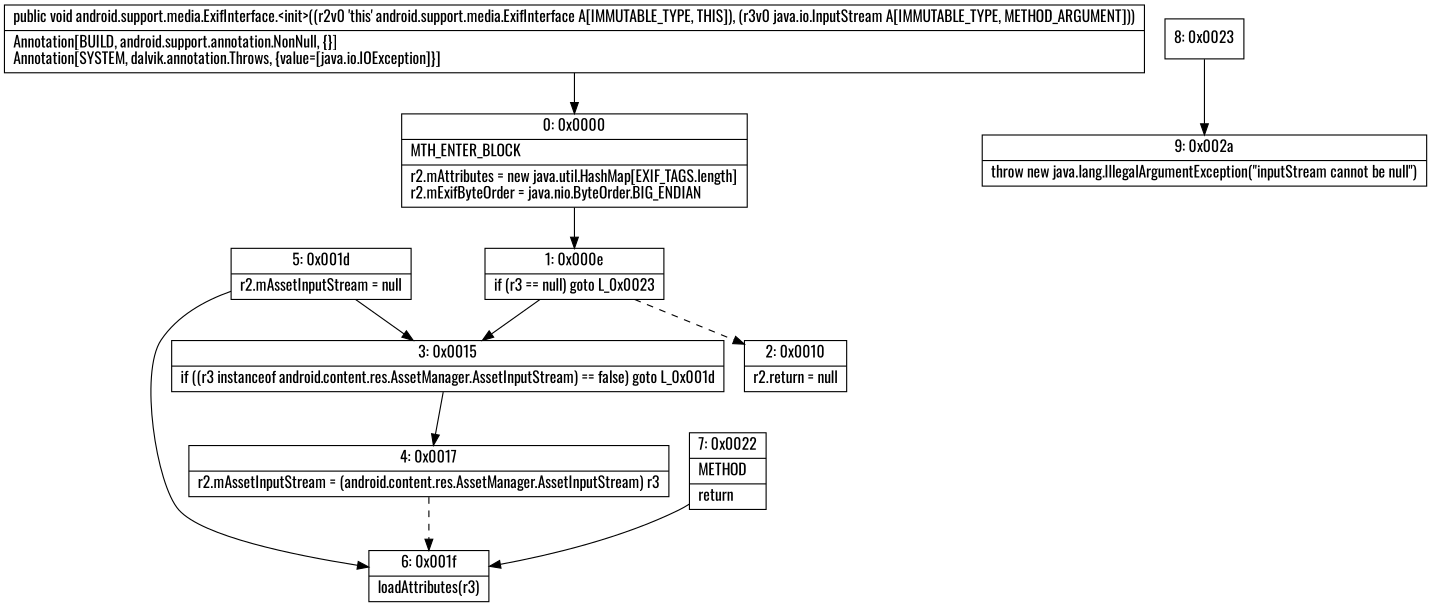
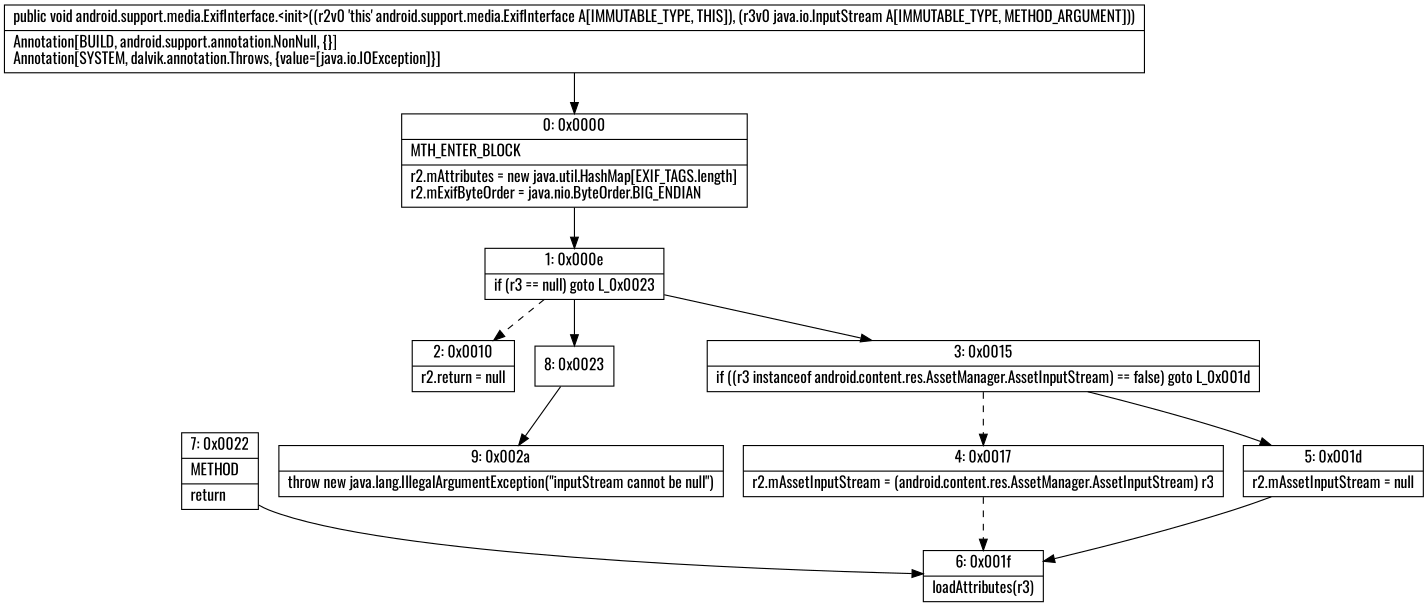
edge "5: 0x001d" -> "3: 0x0015": reversed
edge "1: 0x000e" -> "8: 0x0023": added
edge "3: 0x0015" -> "4: 0x0017": style solid -> dashed
